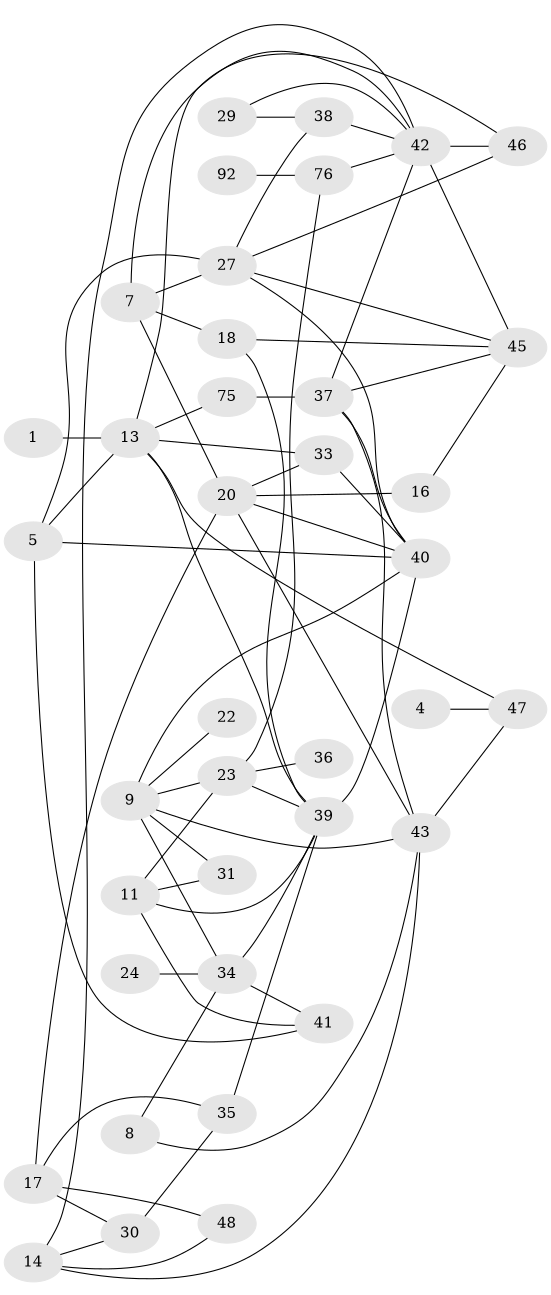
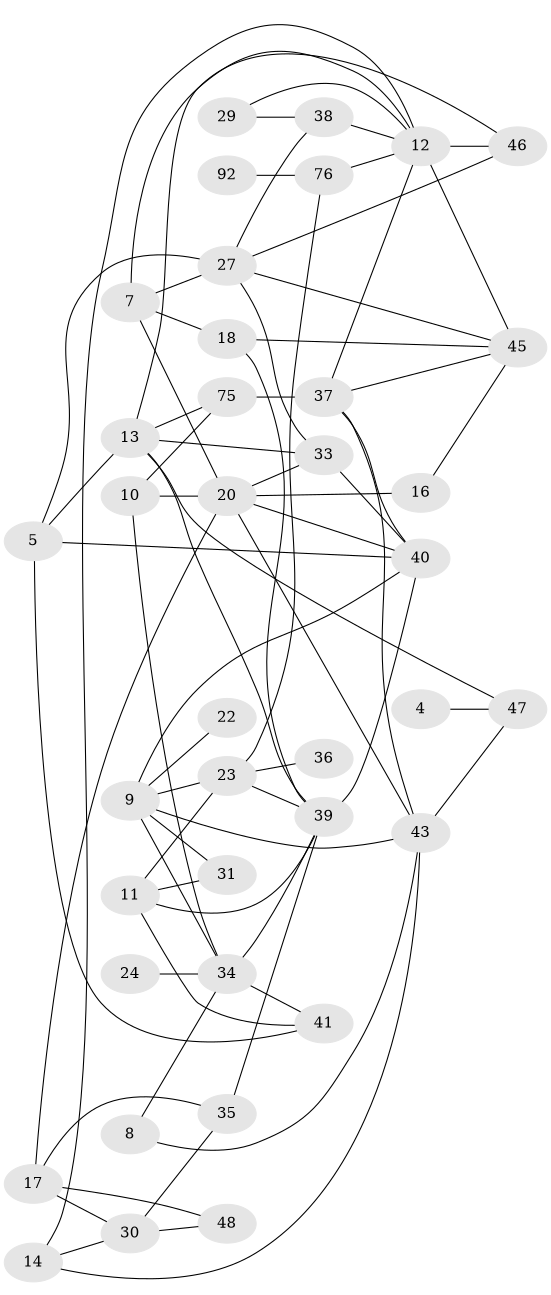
node "42": label "42" -> "12"
edge "27" -- "40": now "27" -- "33"
node "1": removed
node "10": added
edge "48" -- "14": now "48" -- "30"
